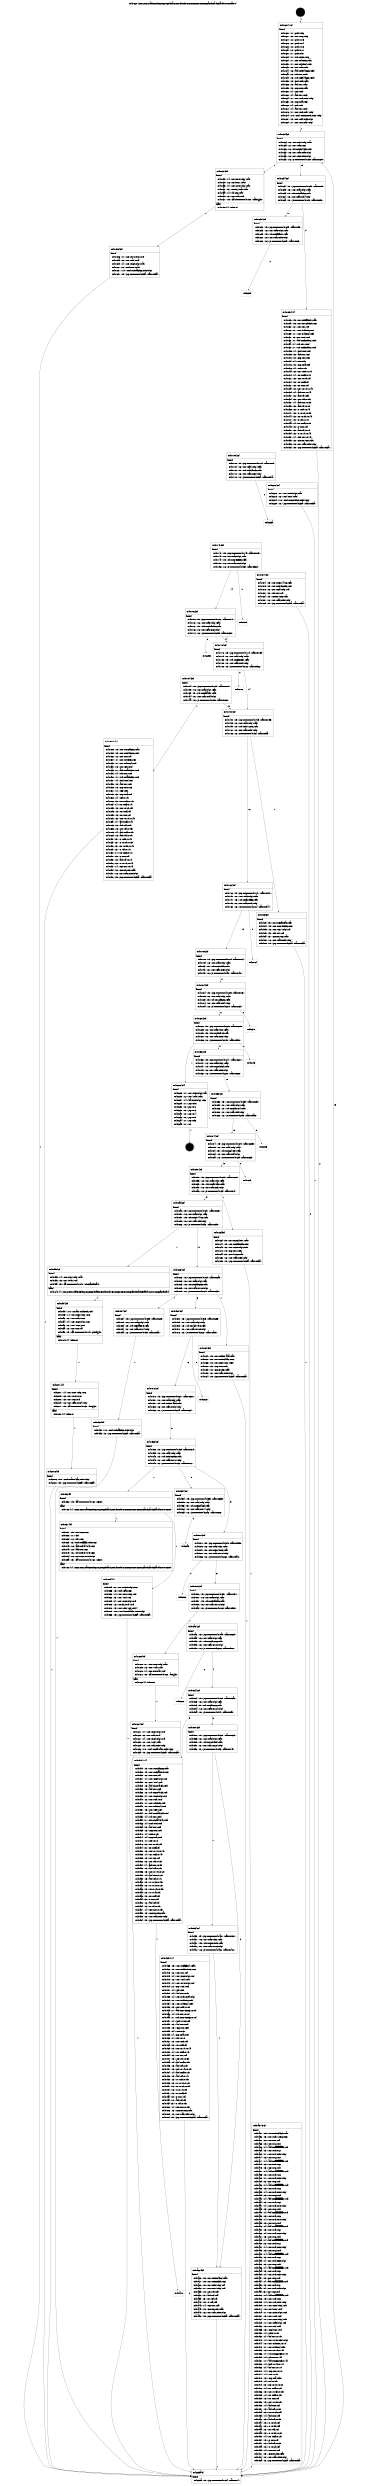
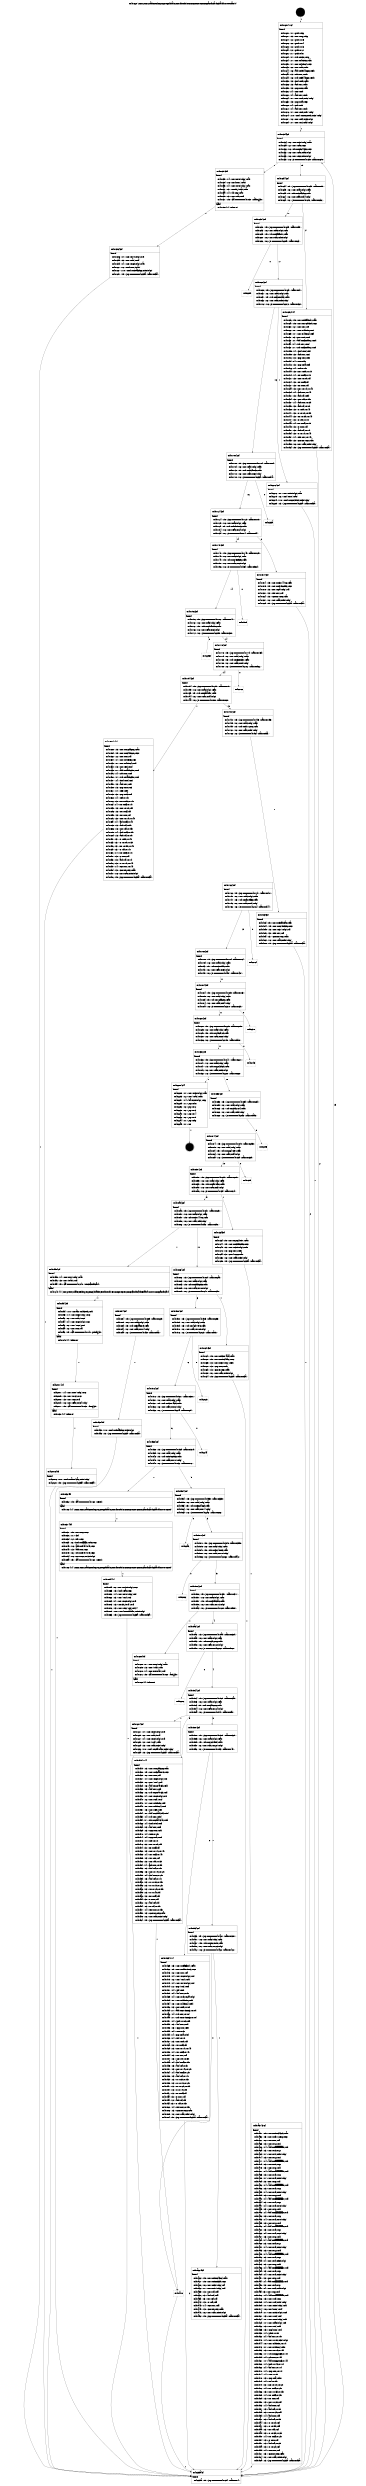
node "0x4016ec [28]": added
node "0x401724 [28]": added
edge "0x40175c [28]" -> "0x40225e": reversed
edge "0x401778 [28]" -> "0x4017b0 [28]": now "0x401778 [28]" -> "0x401794 [28]"
edge "0x4017b0 [28]" -> "0x4017cc [28]": removed, label "12"
edge "0x401820 [28]" -> "0x40228e [24]": now "0x40183c [28]" -> "0x40228e [24]"
edge "0x401858 [28]" -> "0x401874 [28]": removed, label "10"
edge "0x4018c8 [28]" -> "0x4018e4 [28]": removed, label "7"
node "0x40224f": added
edge "0x401938 [28]" -> "0x401970 [28]": now "0x401954 [28]" -> "0x401970 [28]"
edge "0x401e32 [5]" -> "0x401e5f [41]": now "0x401e37 [40]" -> "0x401e5f [41]"
edge "0x40198c [28]" -> "0x4019a8 [28]": added, label "4"
edge "0x401c0e [19]" -> "0x401c21 [30]": now "0x4019c4 [28]" -> "0x401c21 [30]"
edge "0x4019e0 [28]" -> "0x401a22 [53]": now "0x4019e0 [28]" -> "0x401d69 [171]"
edge "0x4019fc [28]" -> "0x401a18": added, label "0"
edge "0x401a22 [53]" -> "0x40235a [5]": now "0x401a18" -> "0x40235a [5]"
